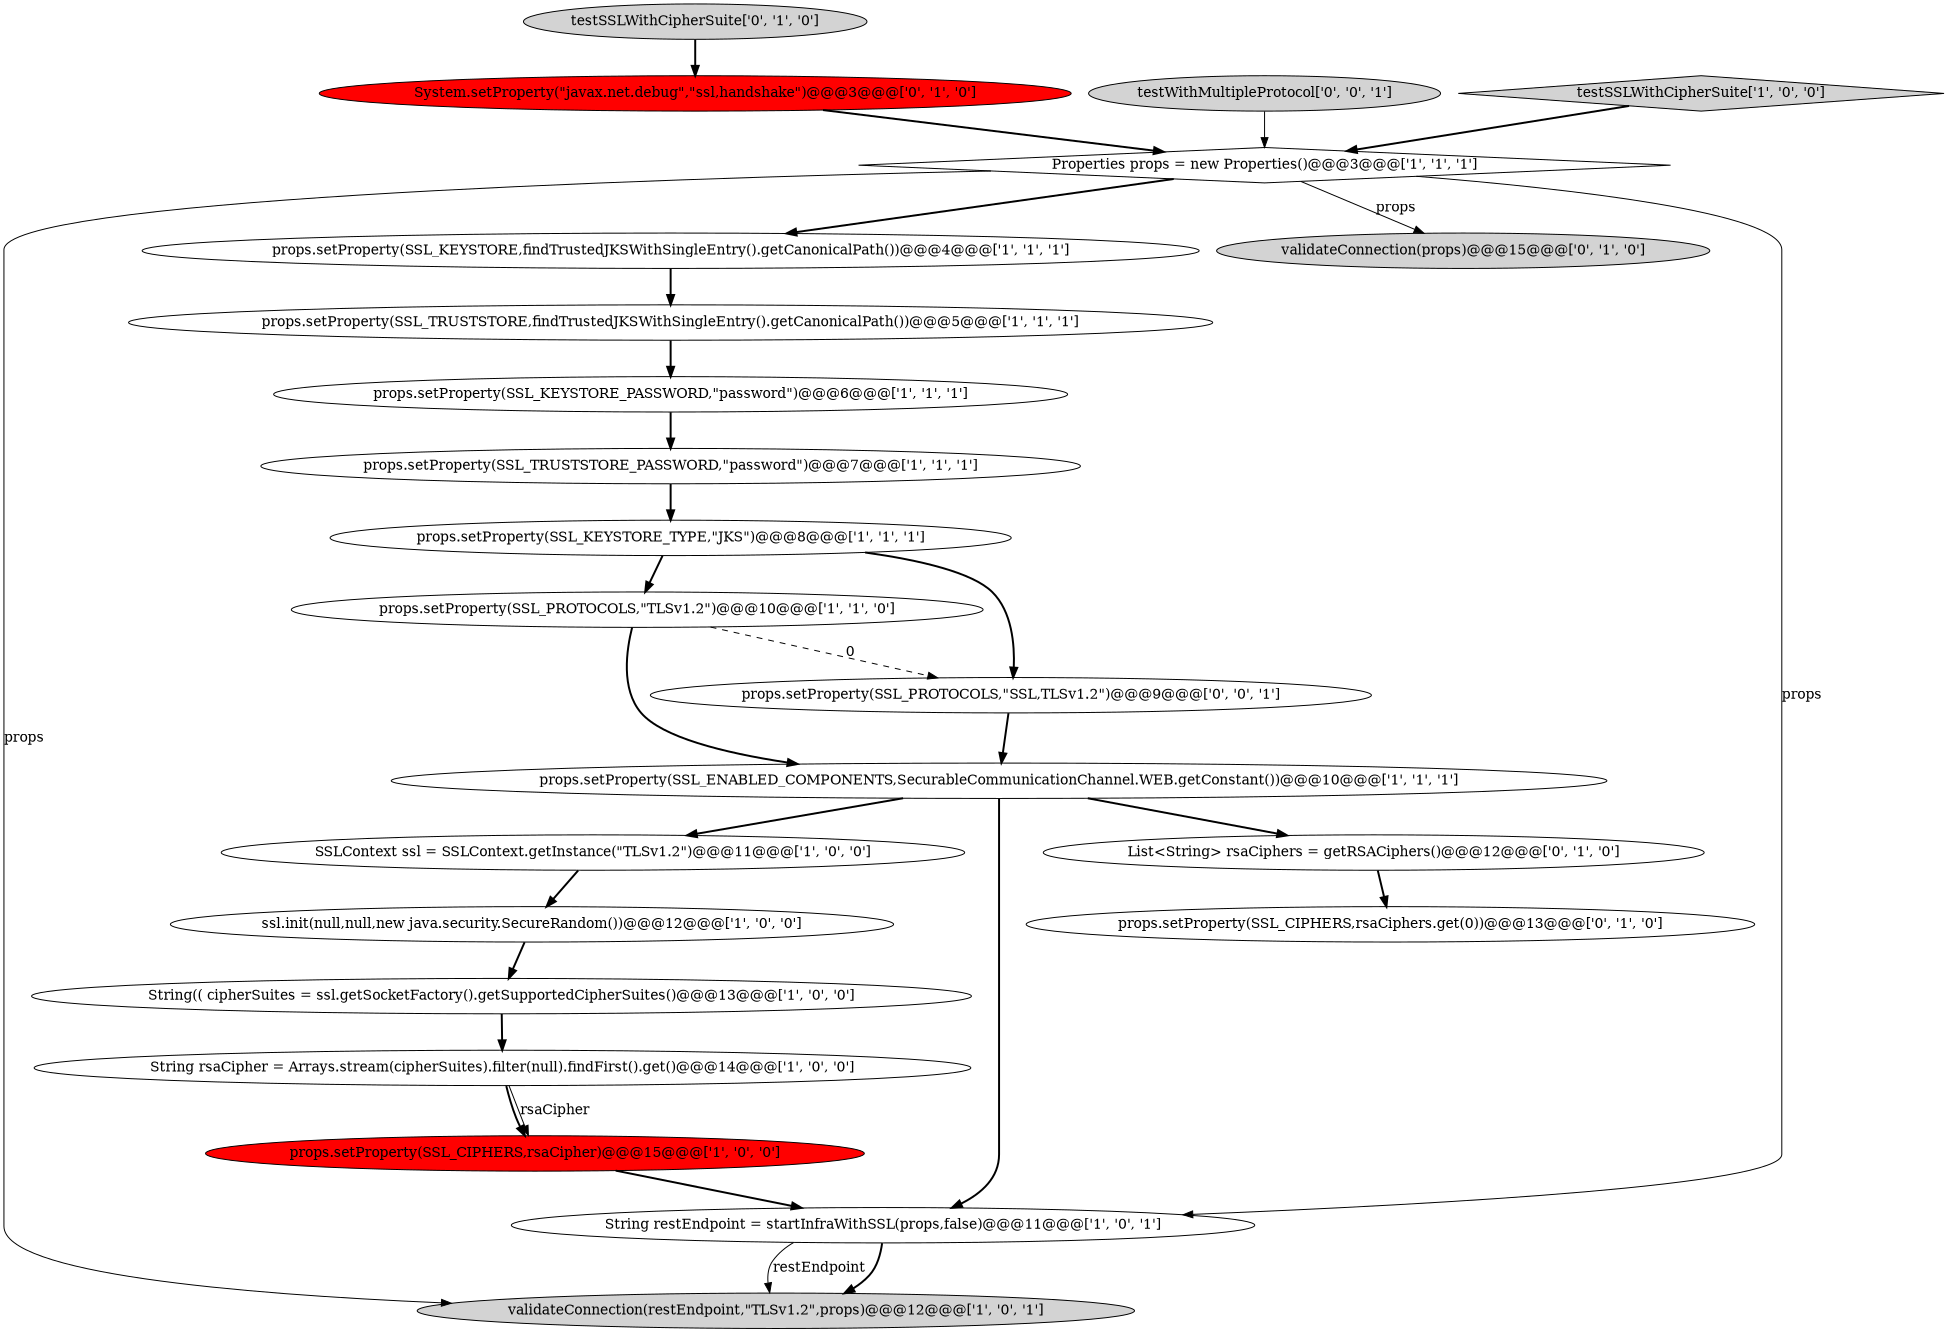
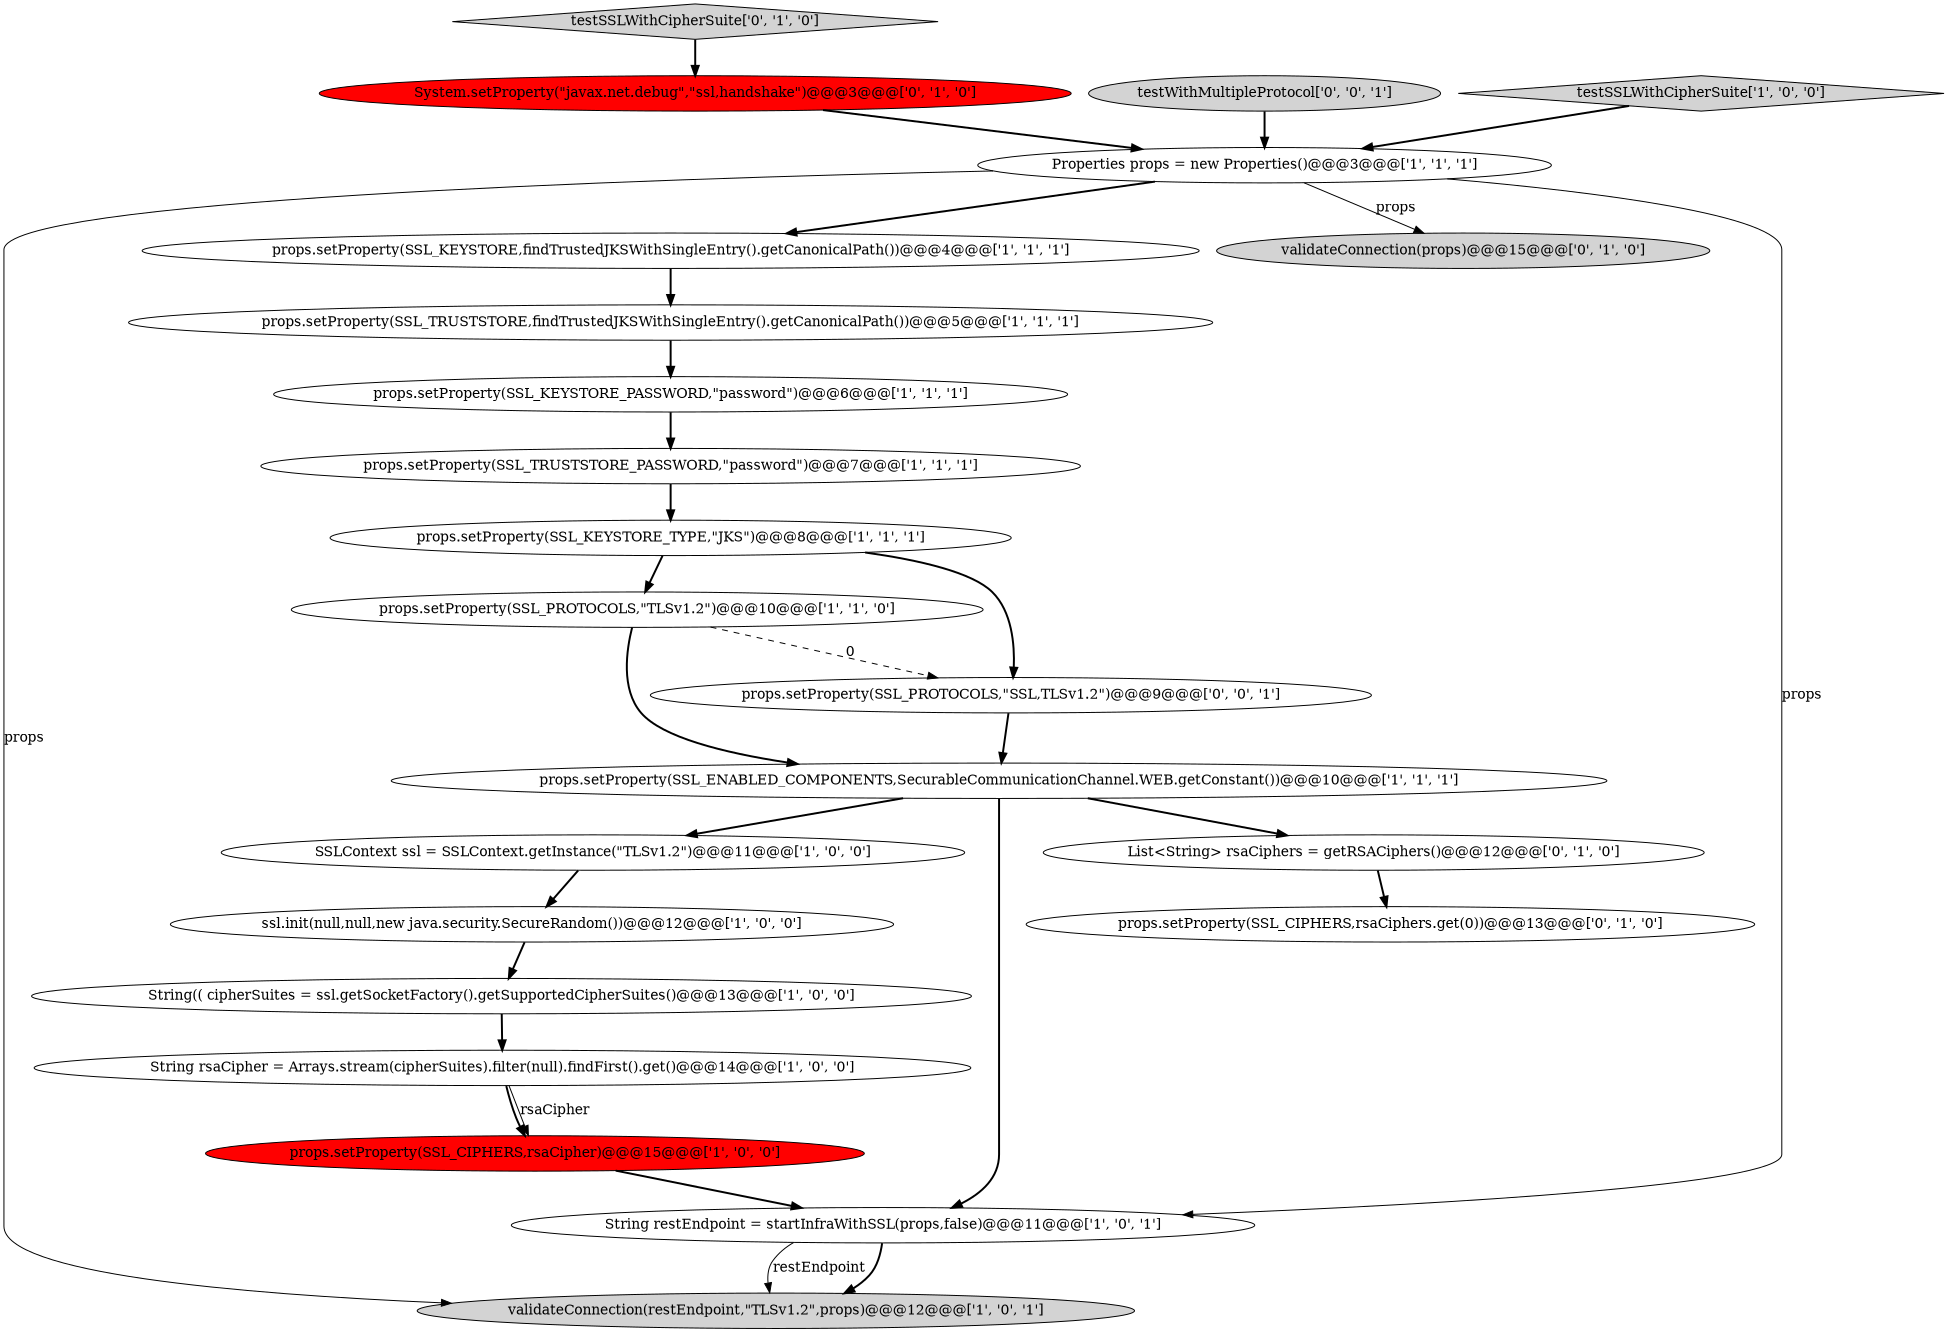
node "testSSLWithCipherSuite['0', '1', '0']": shape ellipse -> diamond
edge "testWithMultipleProtocol['0', '0', '1']" -> "Properties props = new Properties()@@@3@@@['1', '1', '1']": style solid -> bold
node "Properties props = new Properties()@@@3@@@['1', '1', '1']": shape diamond -> ellipse
